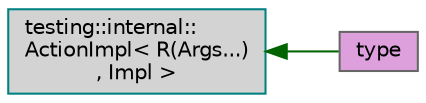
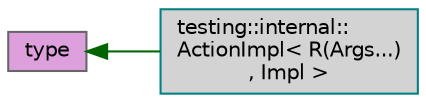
edge "type" -> "testing::internal:: ActionImpl< R(Args...) , Impl >": reversed
